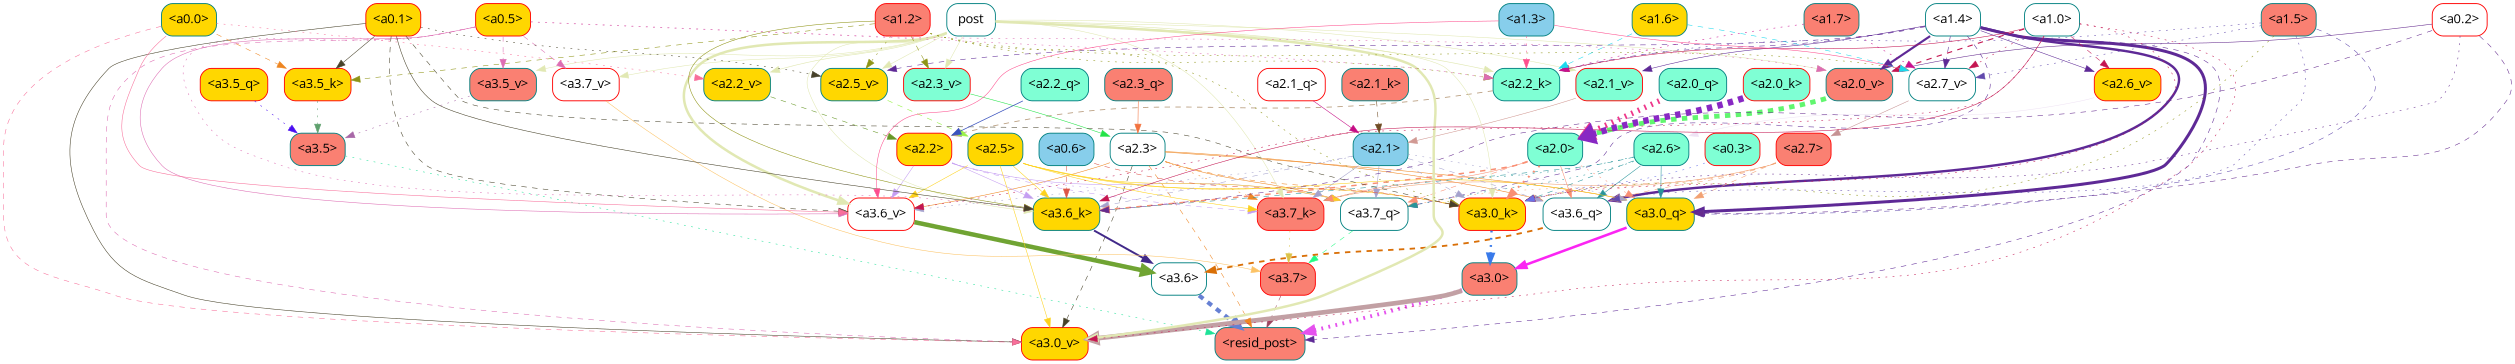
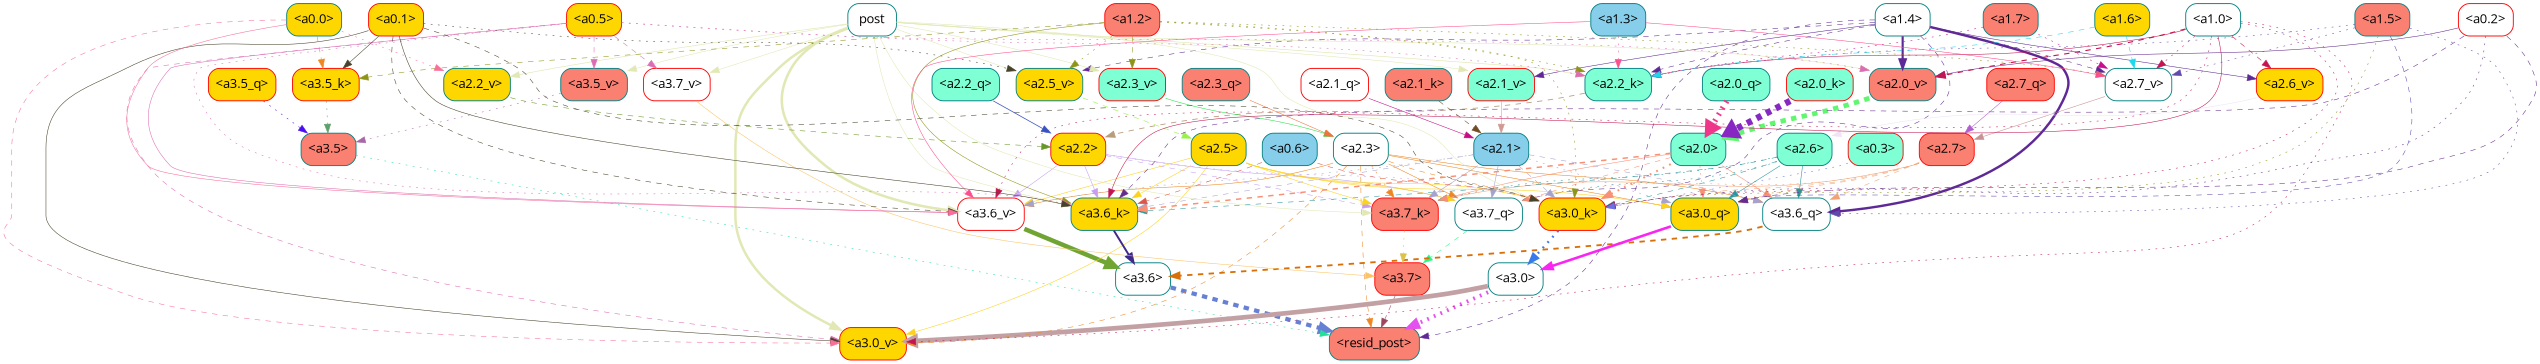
node "<a2.7_q>": added
edge "<a1.4>" -> "<a3.0_q>": removed
edge "<a2.3>" -> "<a3.0_v>": color #47422a -> #ee8622
node "<a3.0>": fillcolor salmon -> white
